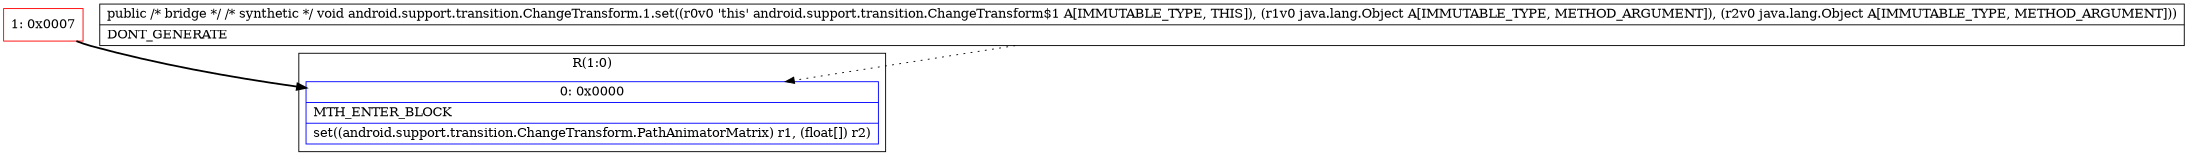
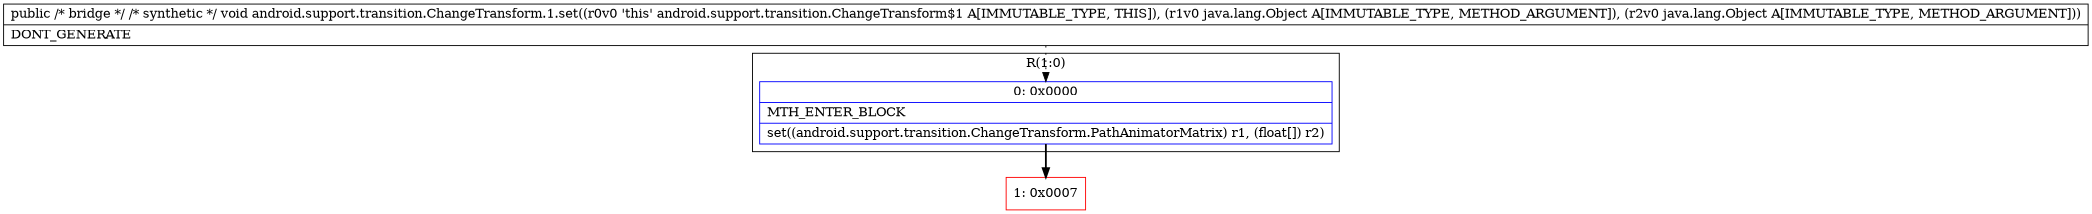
edge "1: 0x0007" -> "0: 0x0000": reversed
